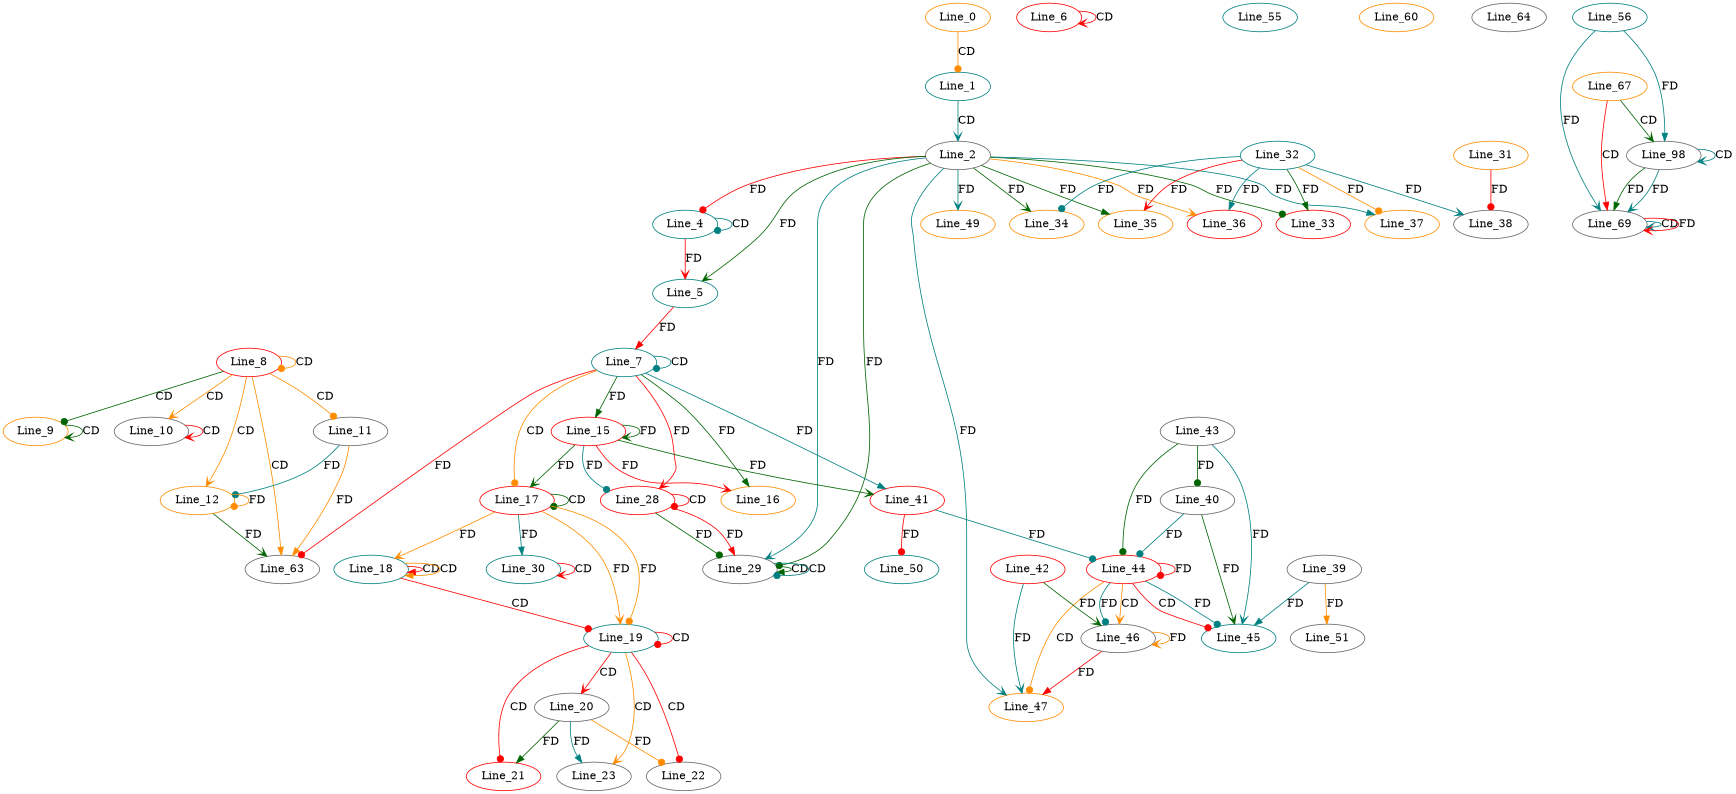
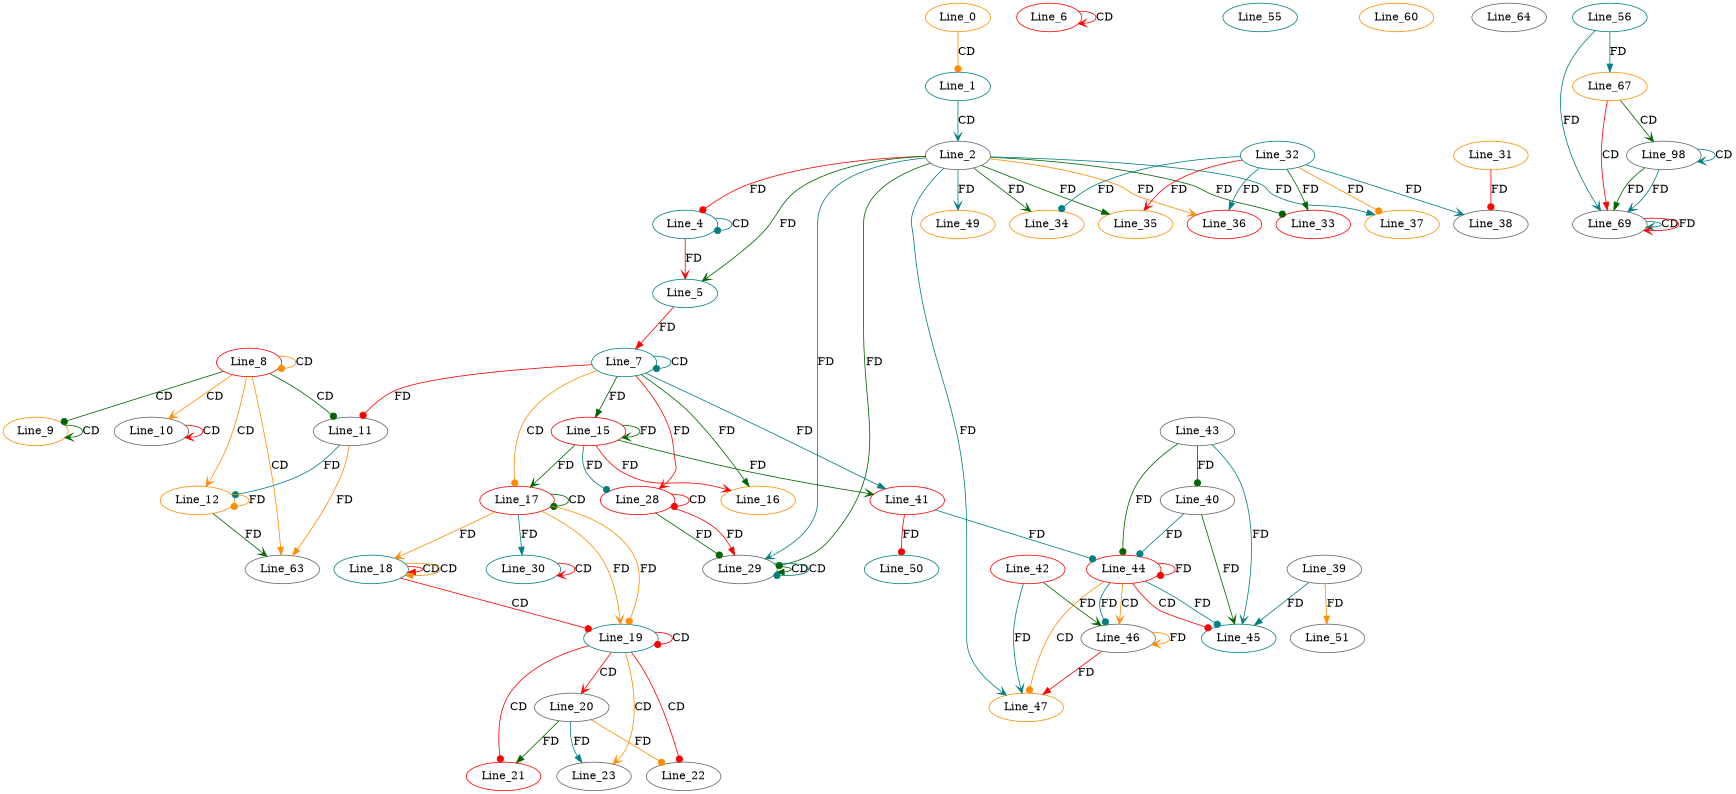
edge "Line_56" -> "Line_98": now "Line_56" -> "Line_67"
edge "Line_8" -> "Line_11": color darkorange -> darkgreen
edge "Line_7" -> "Line_63": now "Line_7" -> "Line_11"
